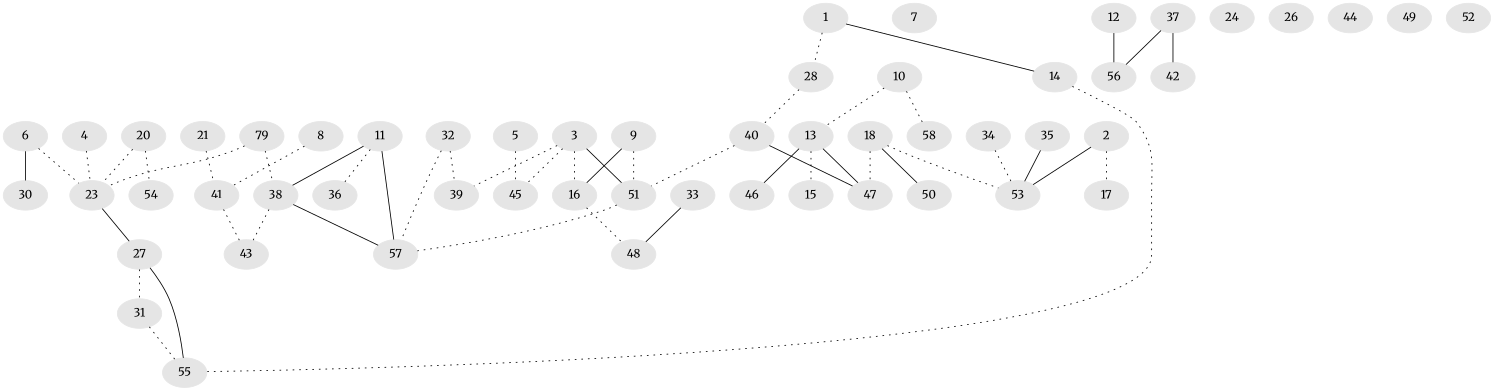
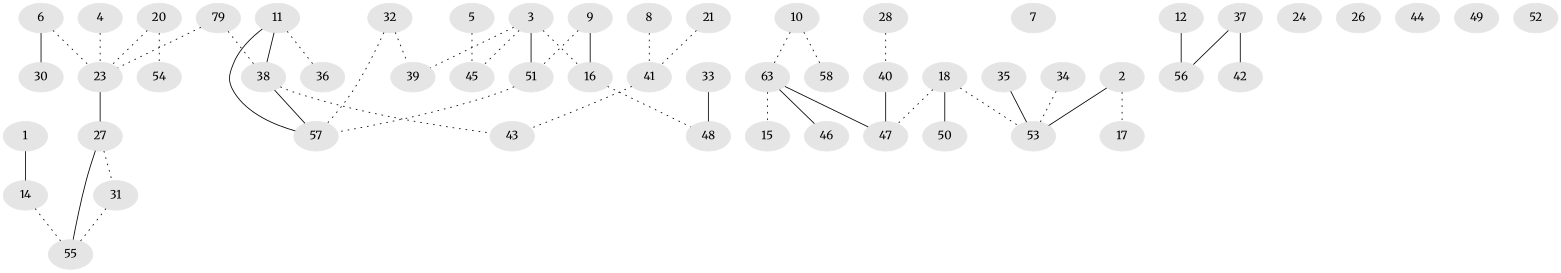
edge "1" -- "28": removed
node "13": label "13" -> "63"
edge "40" -- "51": removed
